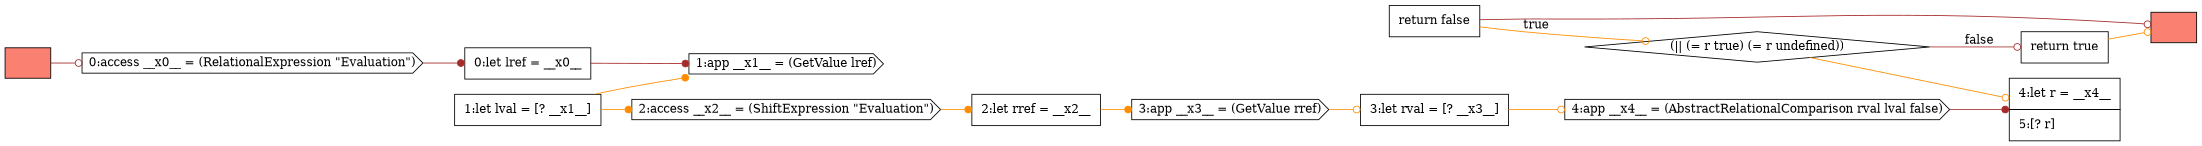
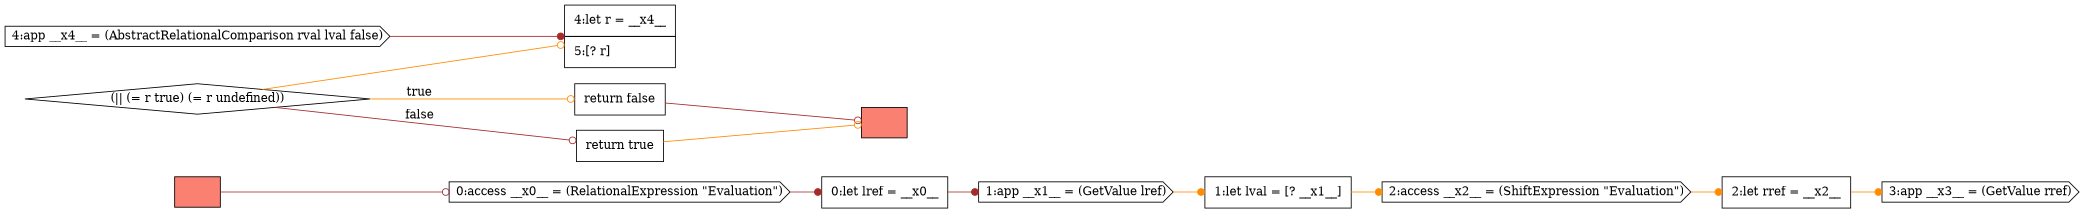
edge "return false" -> "(|| (= r true) (= r undefined))": reversed
edge "1:let lval = [? __x1__]" -> "1:app __x1__ = (GetValue lref)": reversed
node "3:let rval = [? __x3__]": removed
